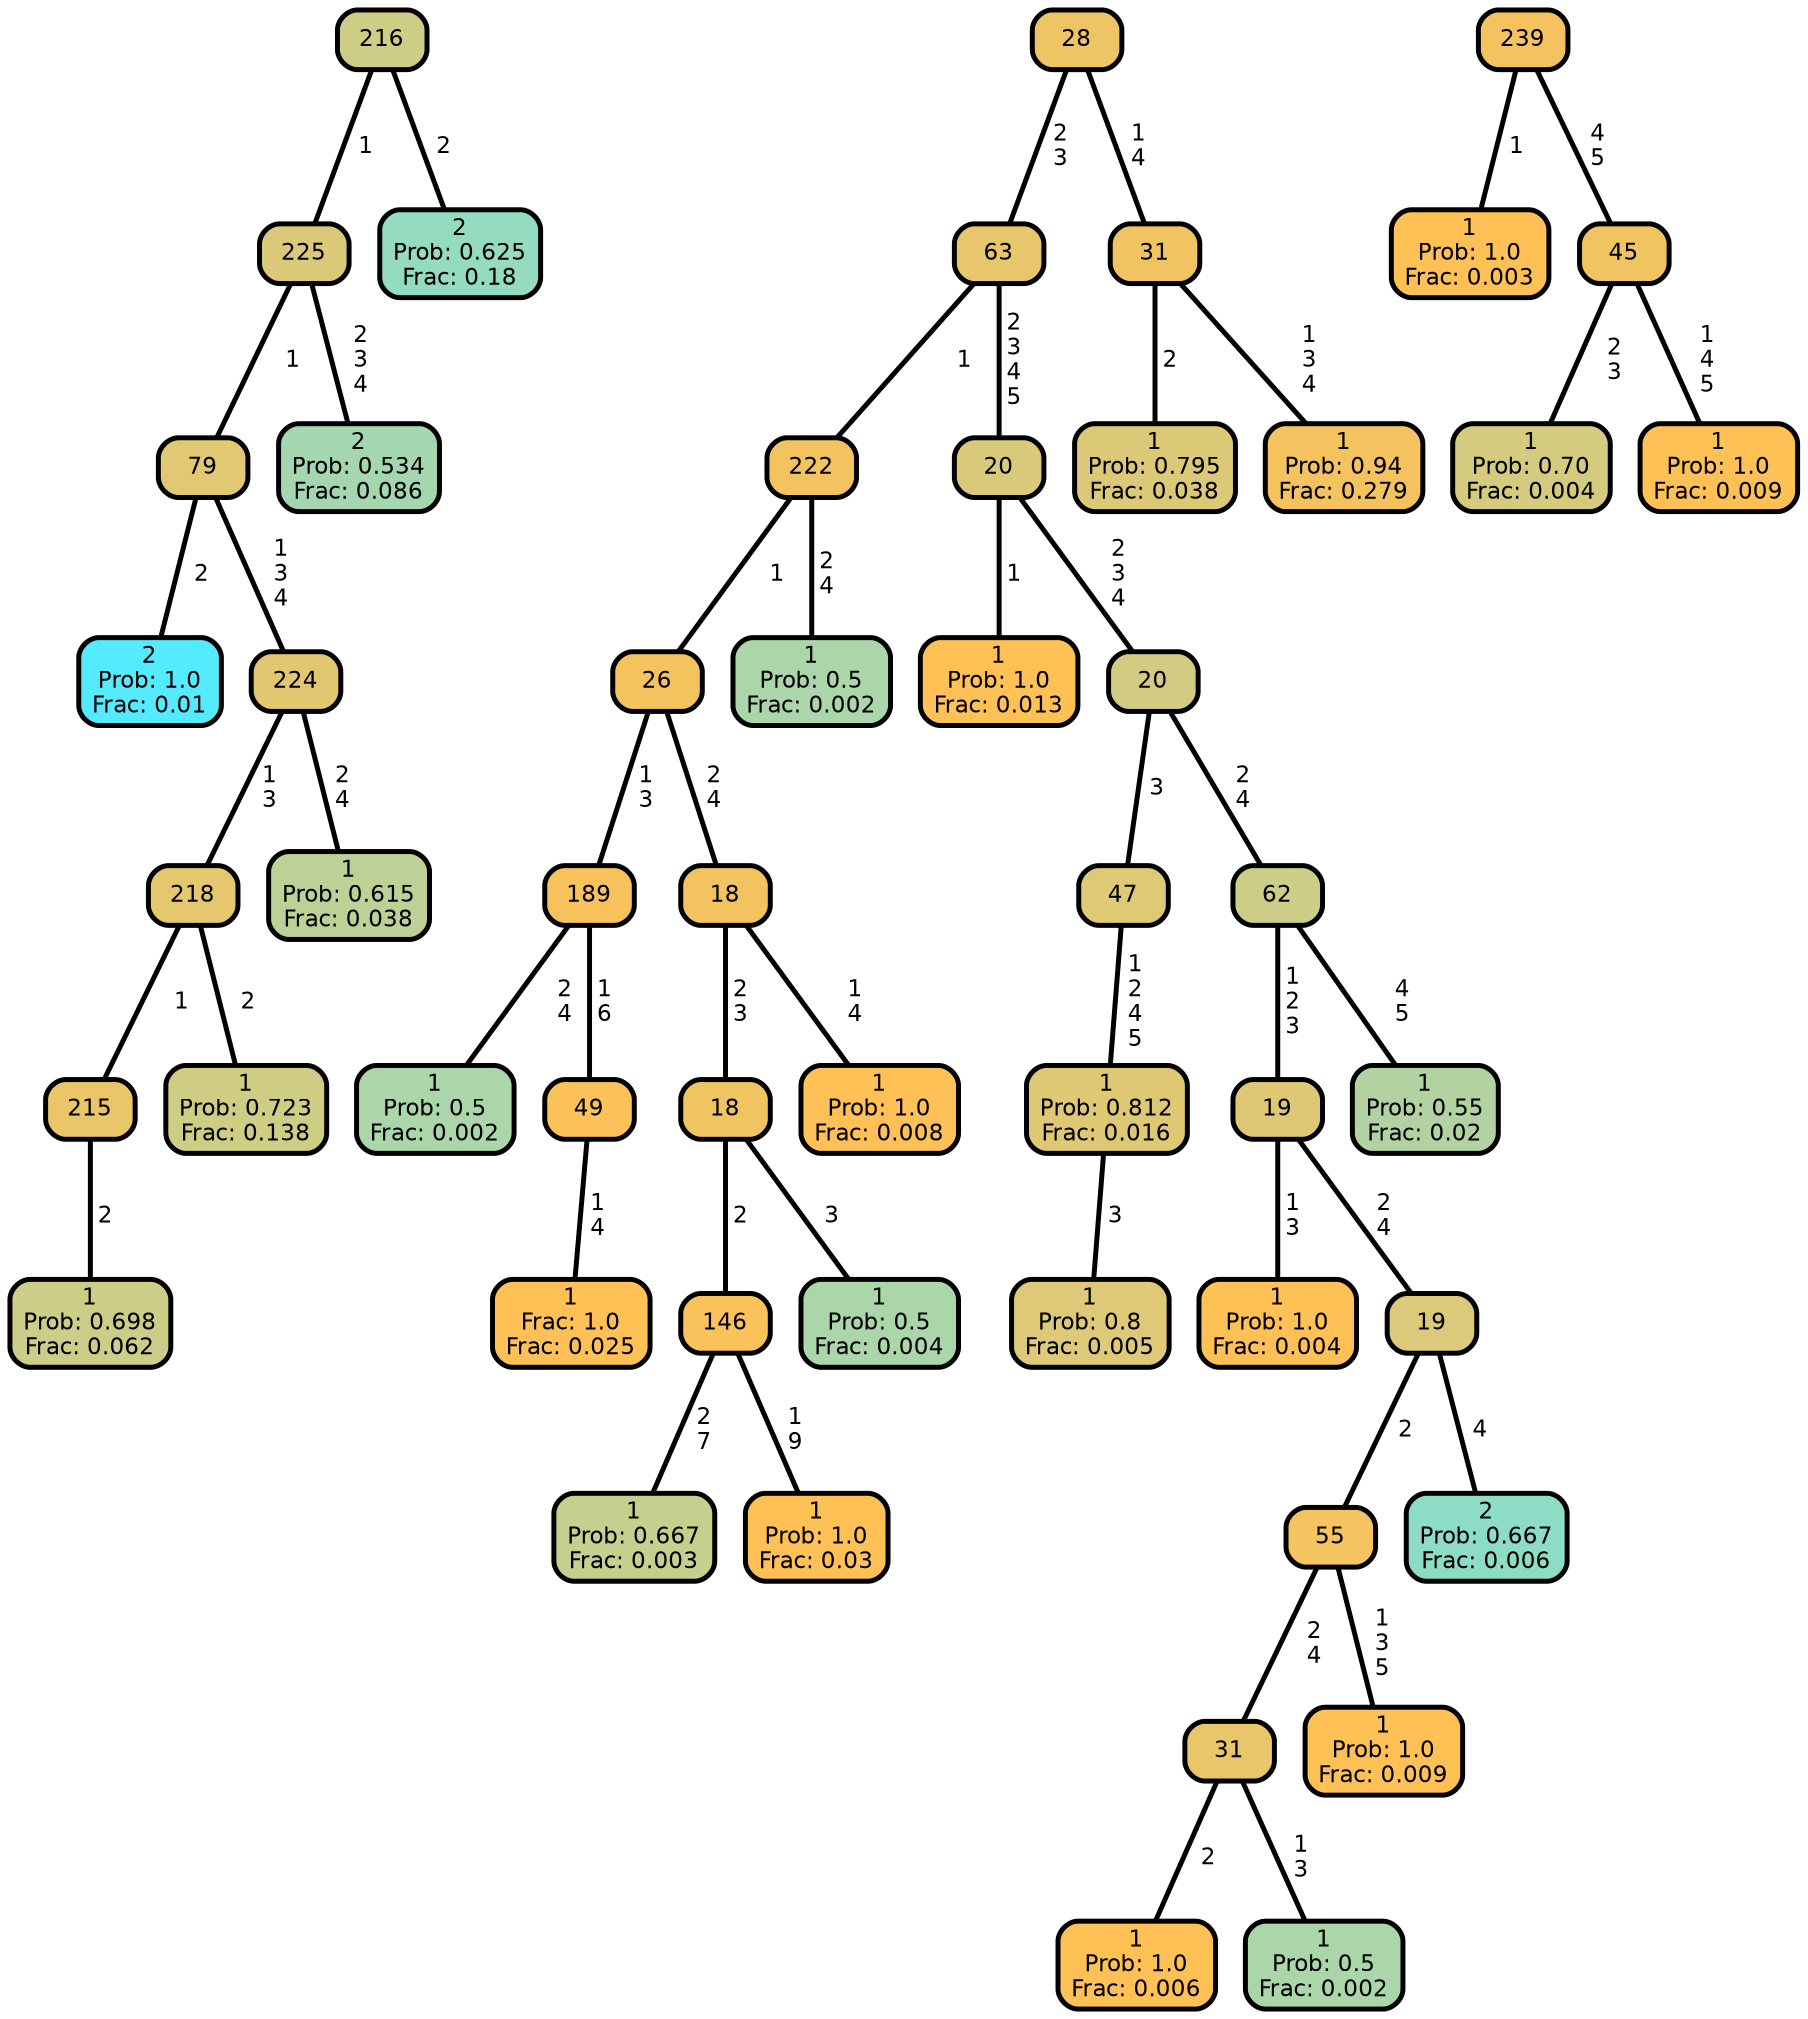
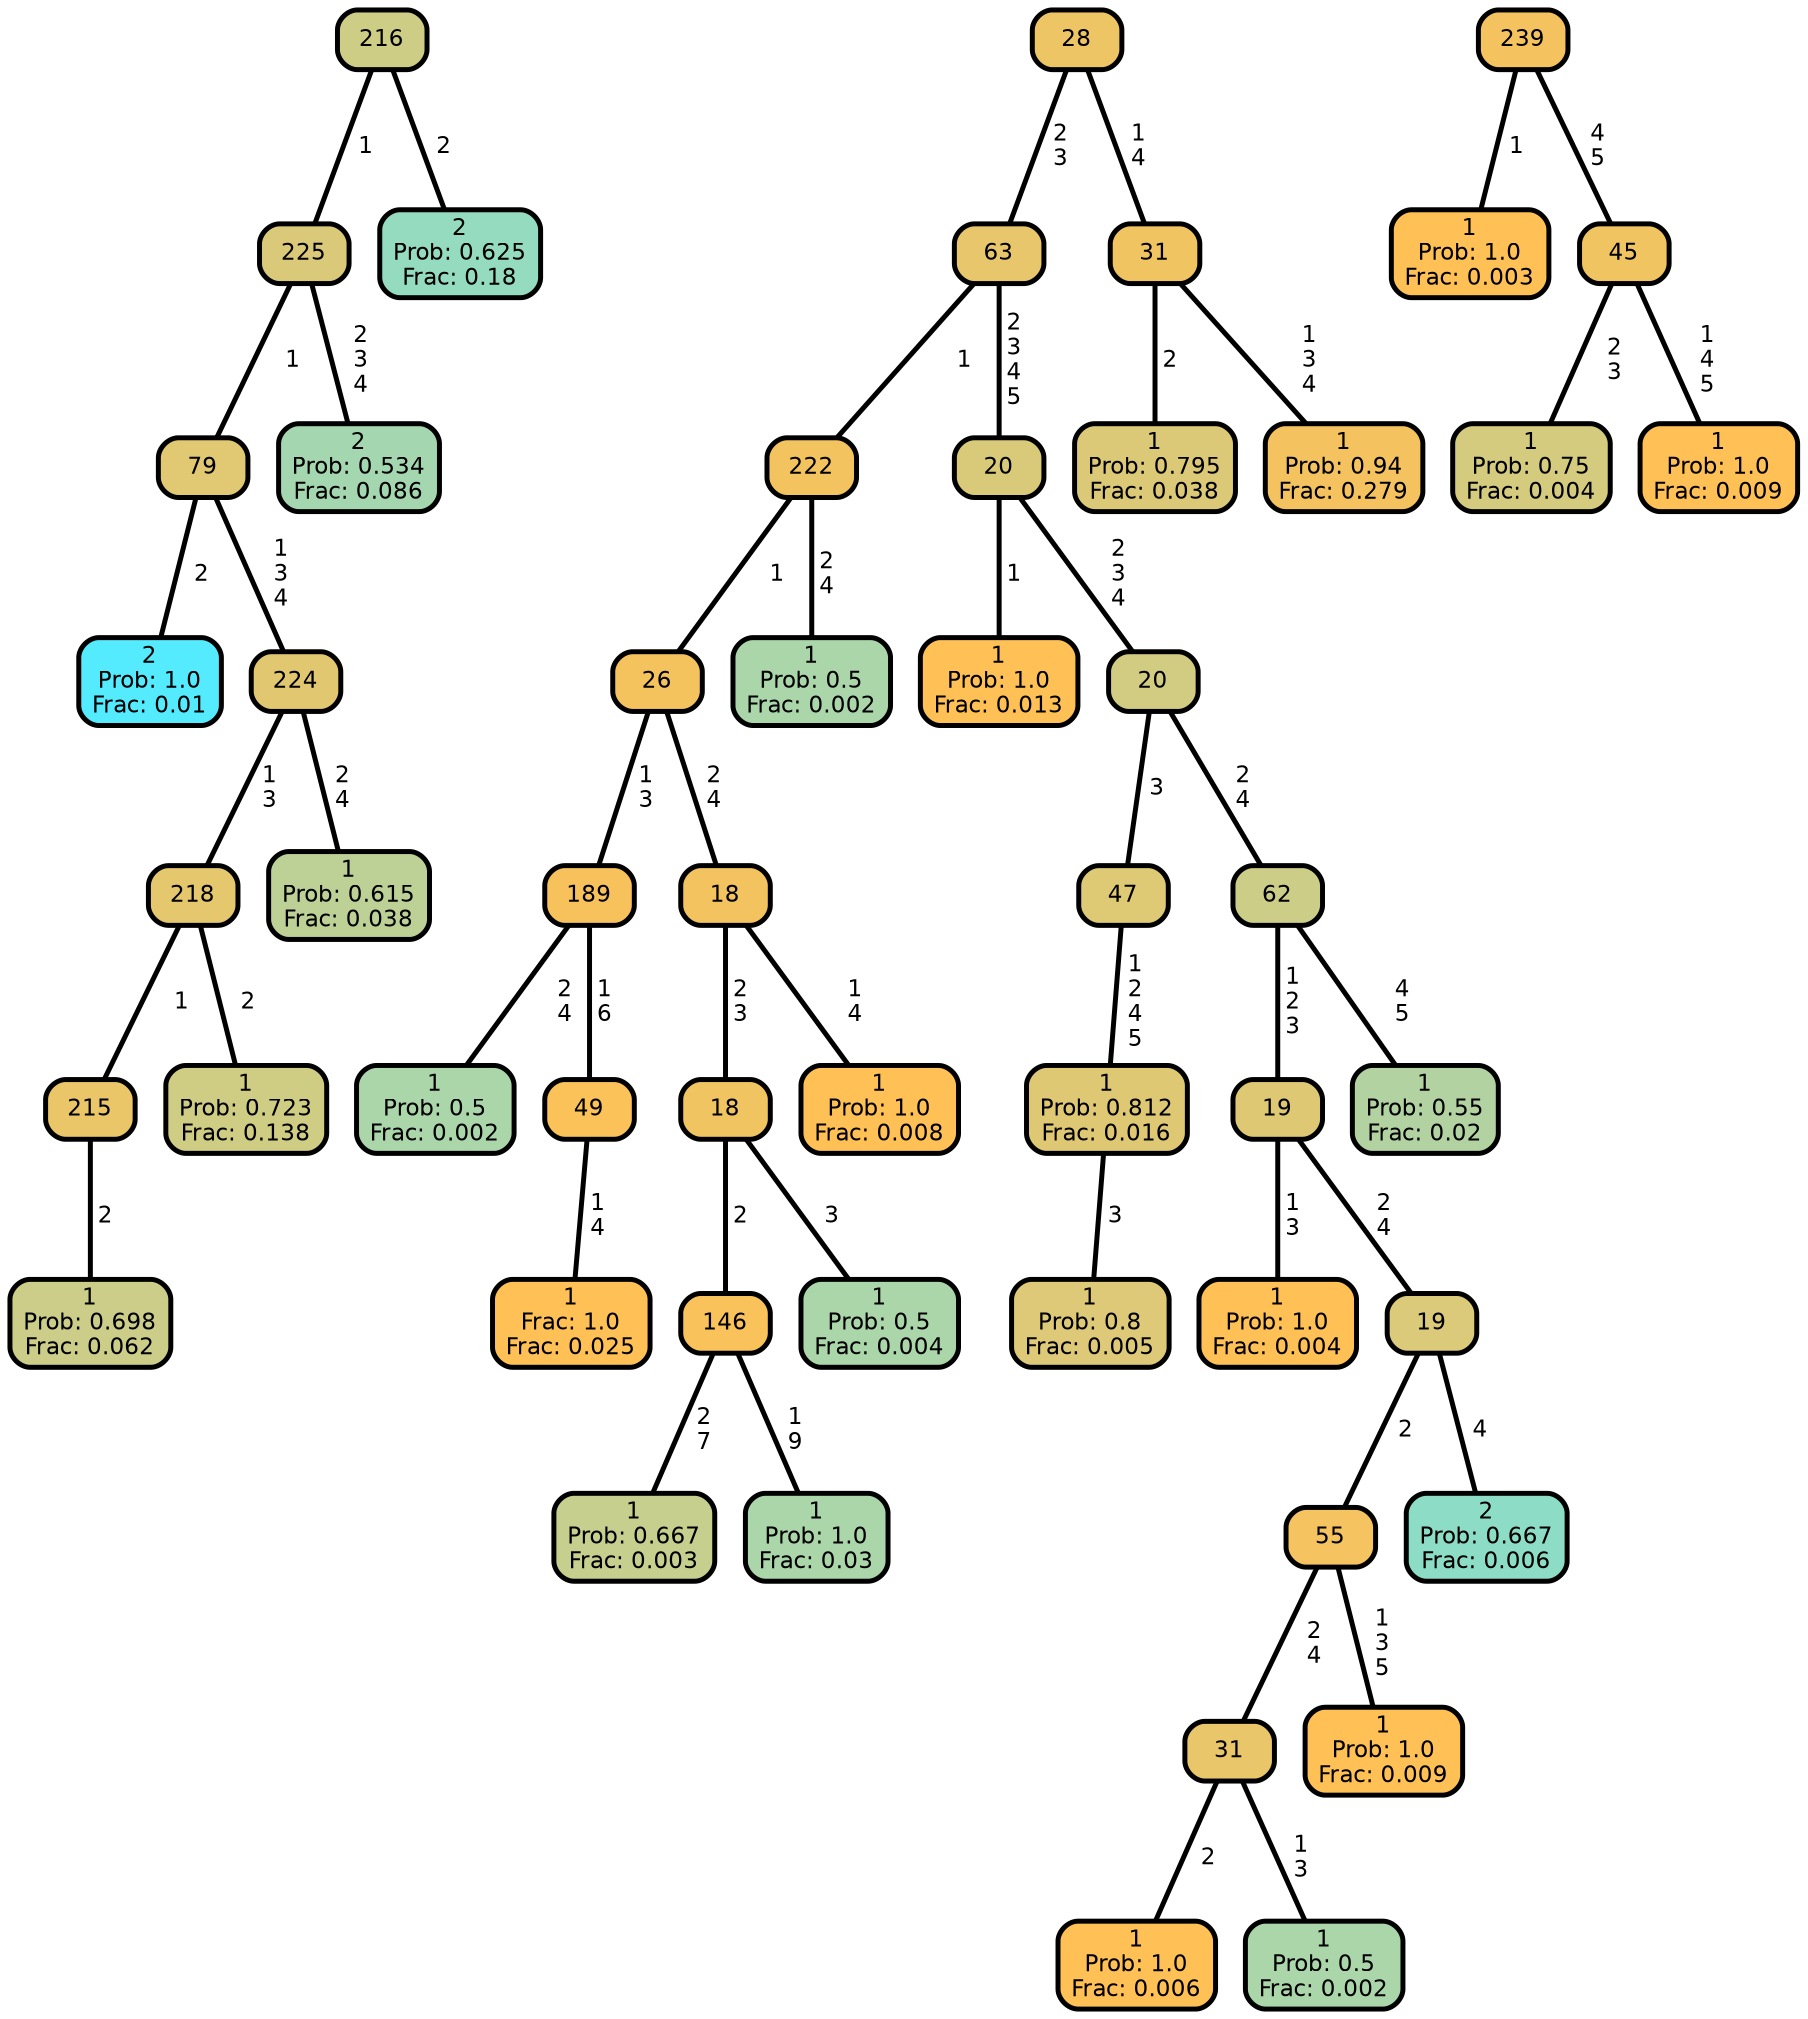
node "1 Prob: 0.70 Frac: 0.004": label "1 Prob: 0.70 Frac: 0.004" -> "1 Prob: 0.75 Frac: 0.004"
node "1 Prob: 1.0 Frac: 0.03": fillcolor #ffc155 -> #aad6aa
